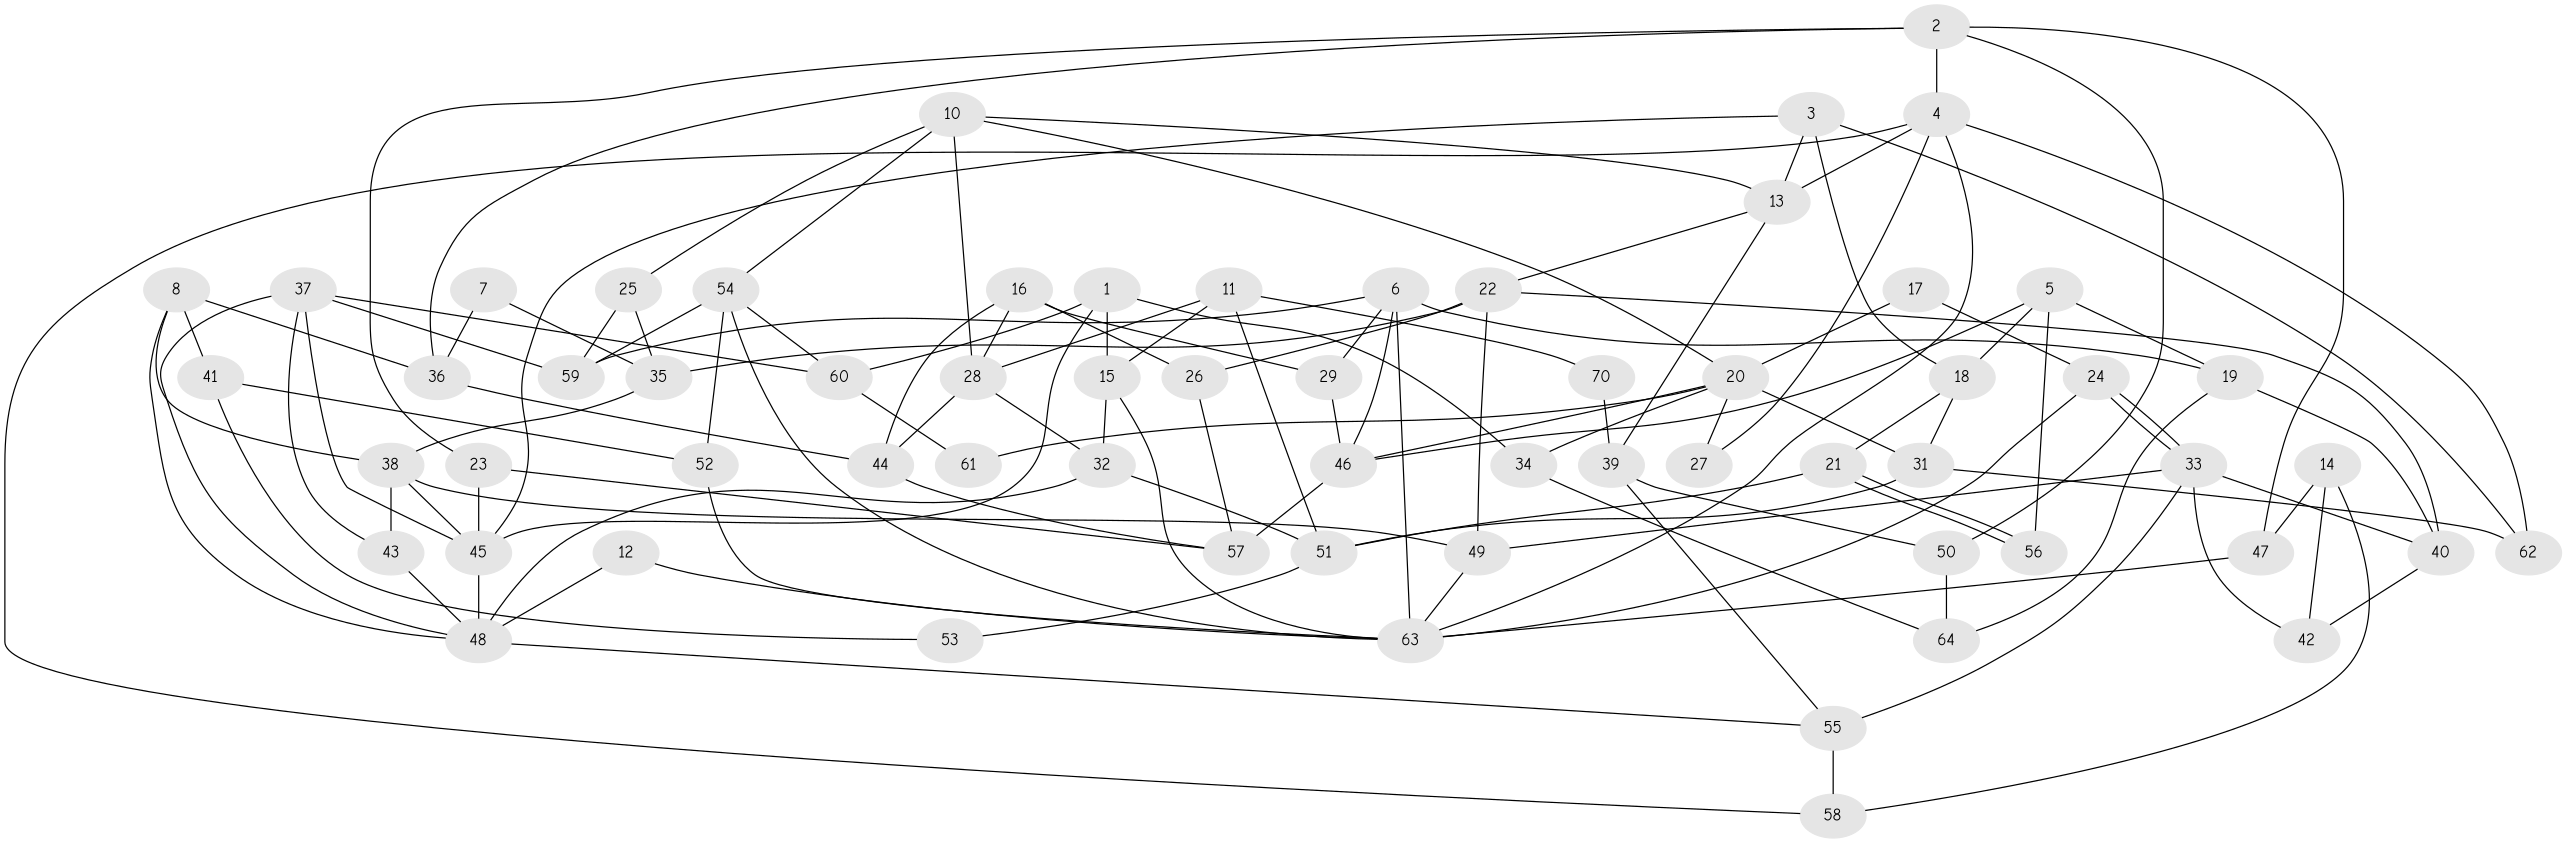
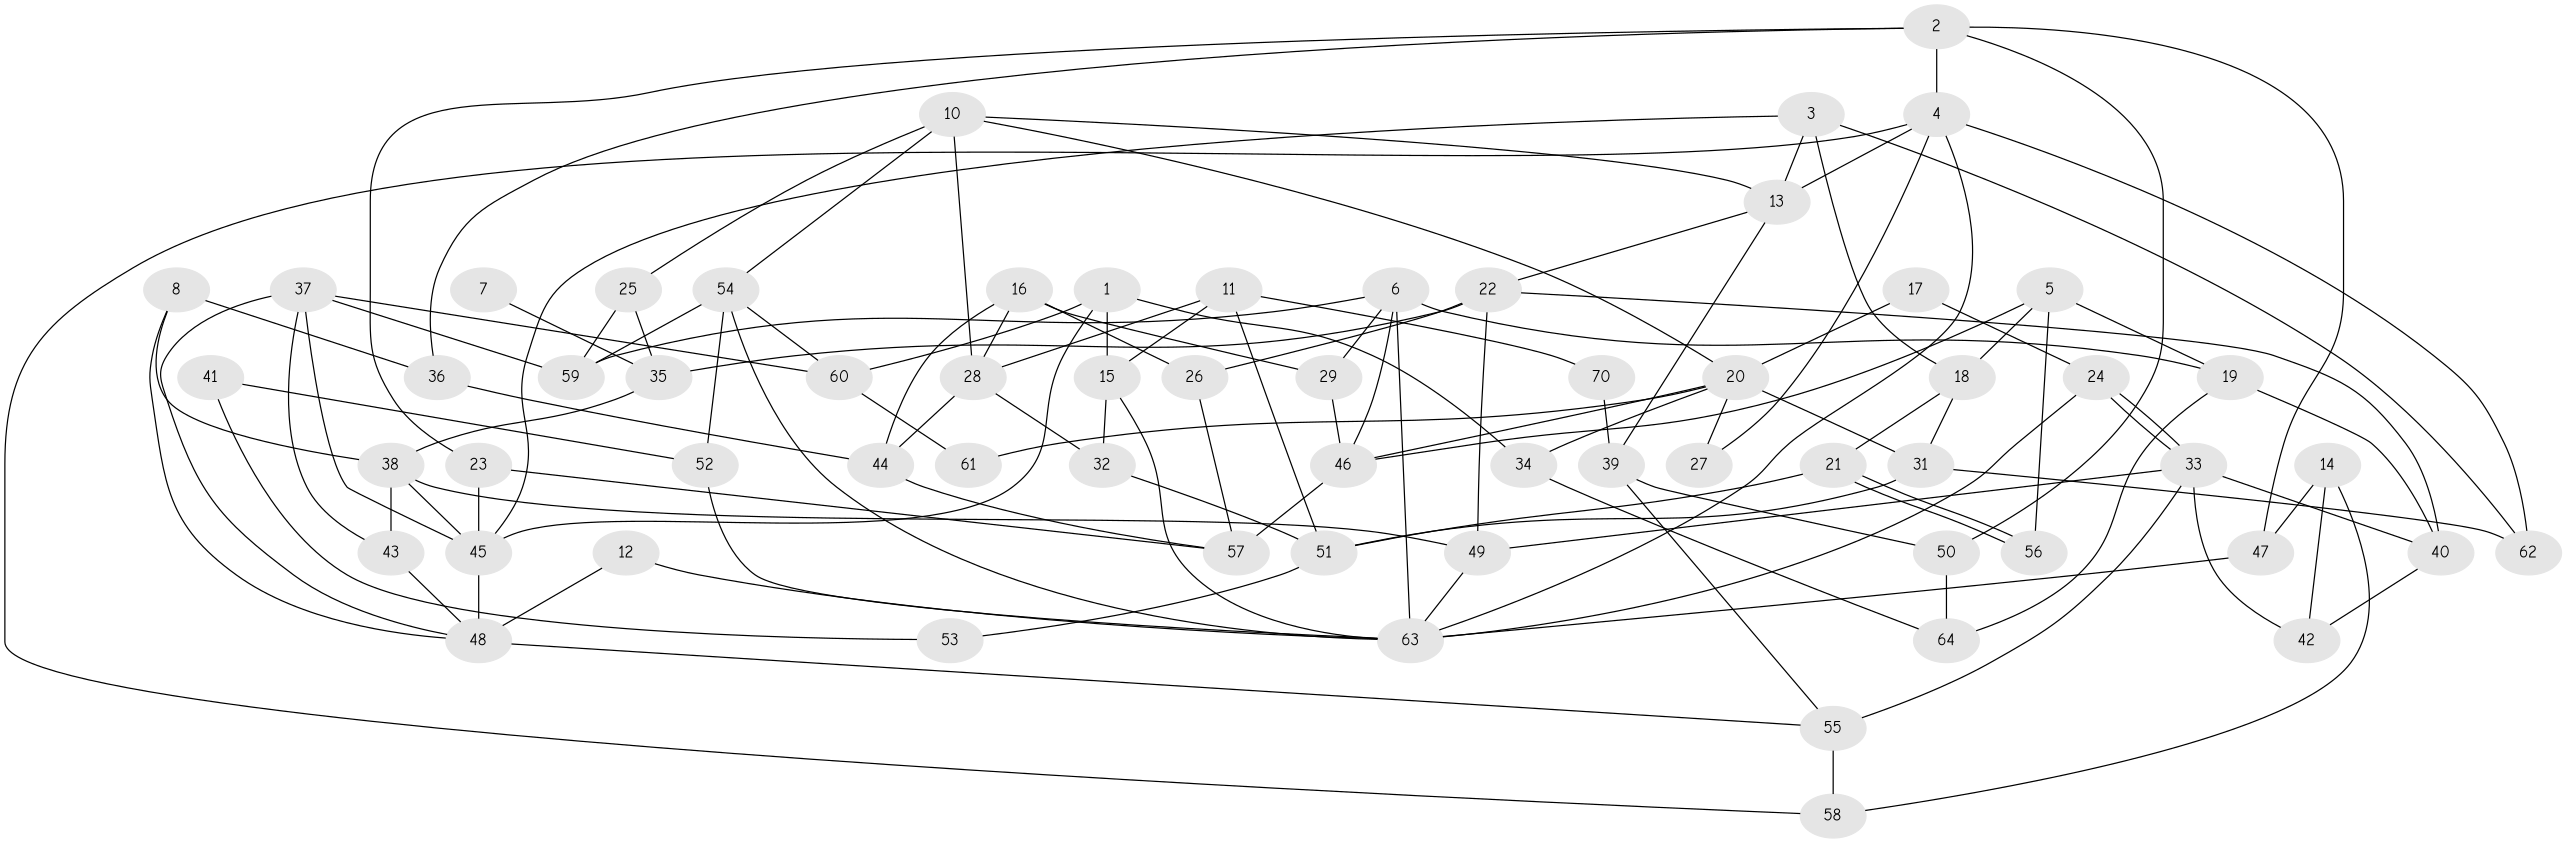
edge "7" -- "36": removed
edge "8" -- "41": removed
edge "32" -- "48": removed
